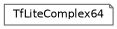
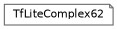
node "TfLiteComplex64": label "TfLiteComplex64" -> "TfLiteComplex62"
